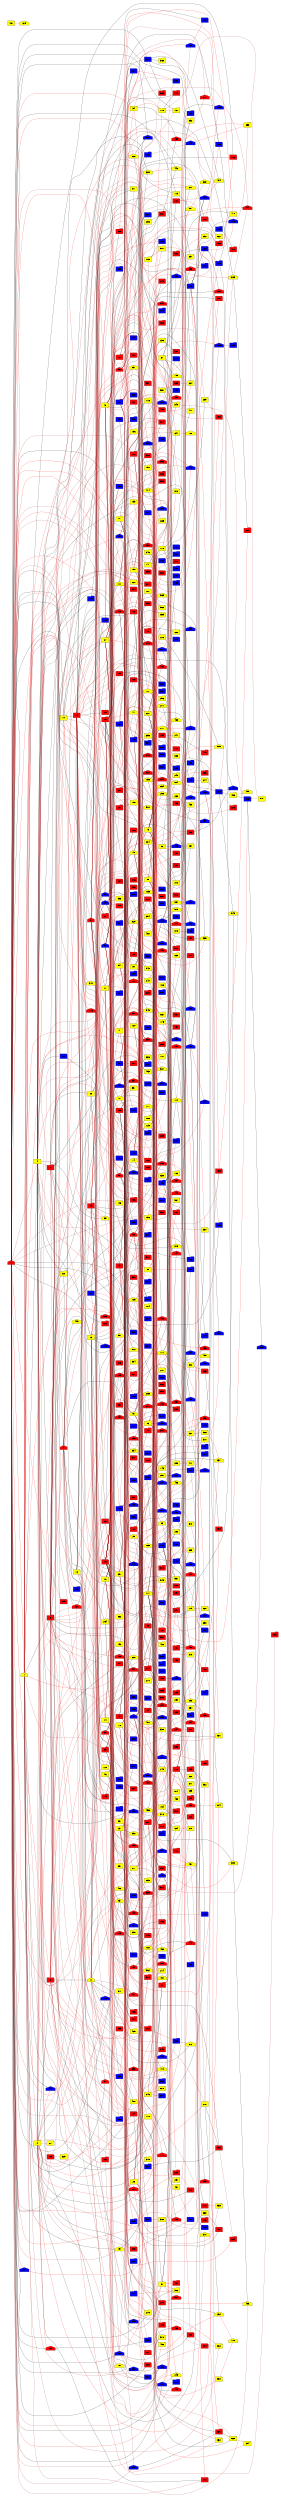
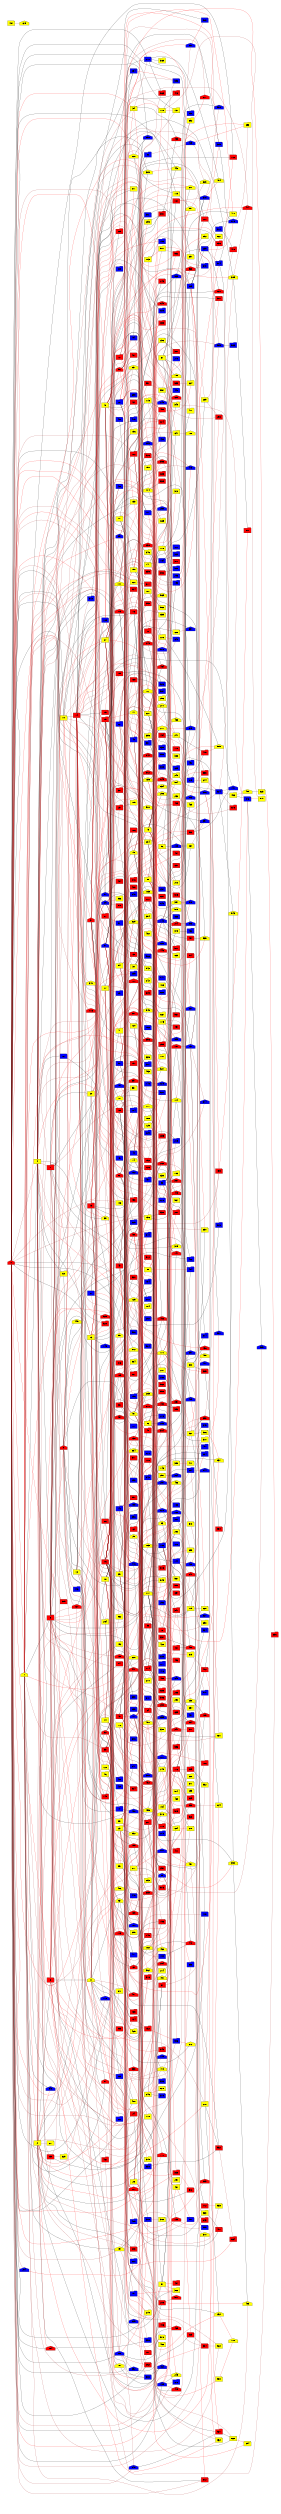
node "523": added
